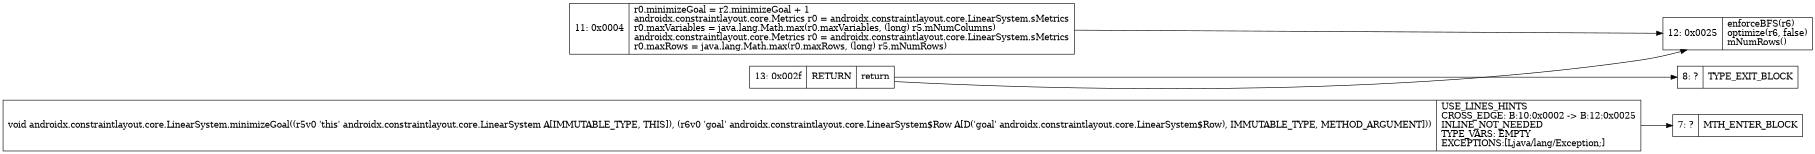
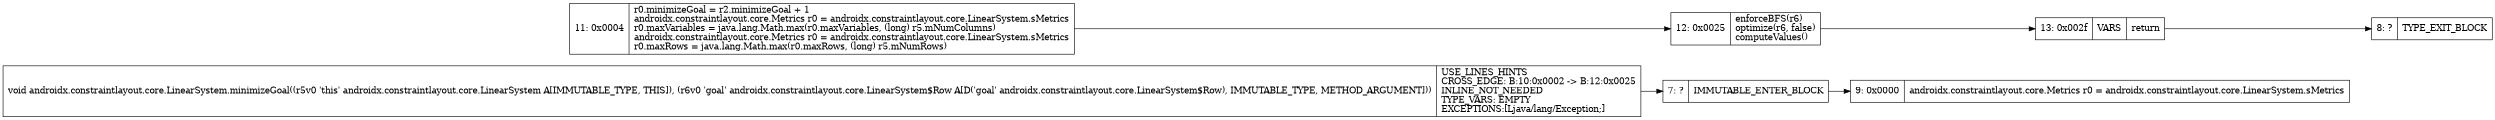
node "12: 0x0025": text "mNumRows()" -> "computeValues()"
node "13: 0x002f": text "RETURN" -> "VARS"
edge "13: 0x002f" -> "12: 0x0025": reversed
node "9: 0x0000": added
node "7: ?": text "MTH_ENTER_BLOCK" -> "IMMUTABLE_ENTER_BLOCK"
